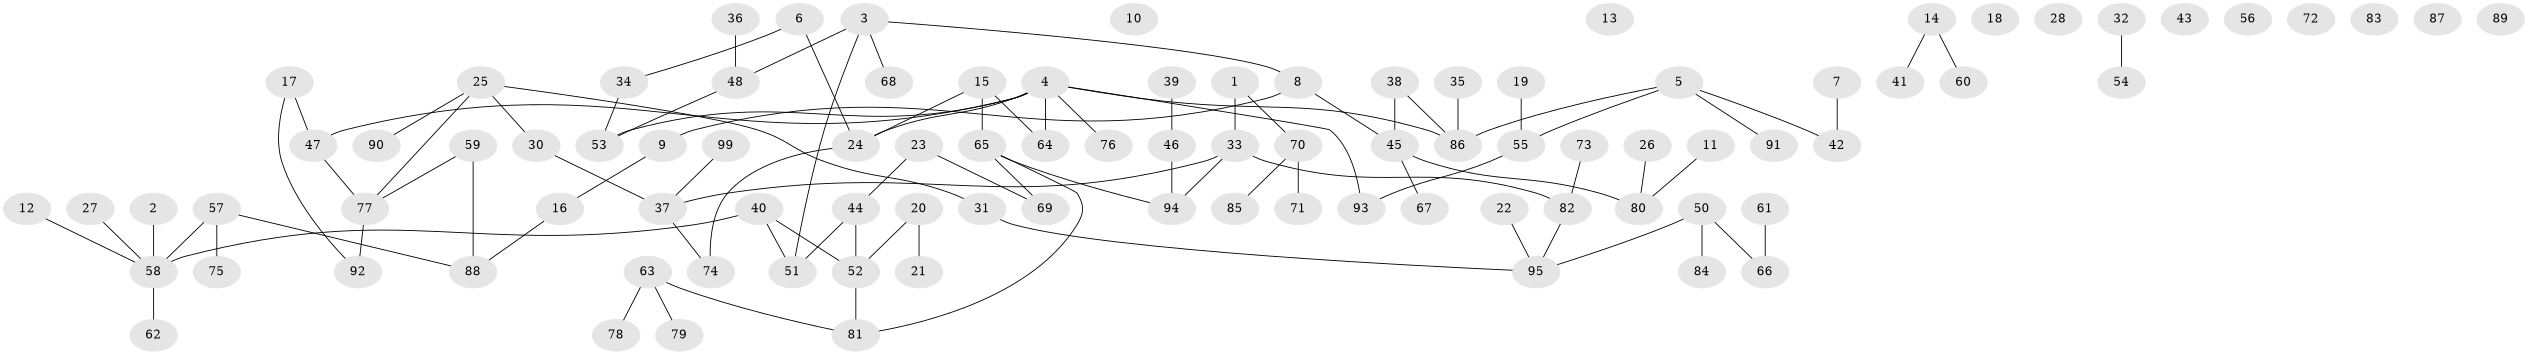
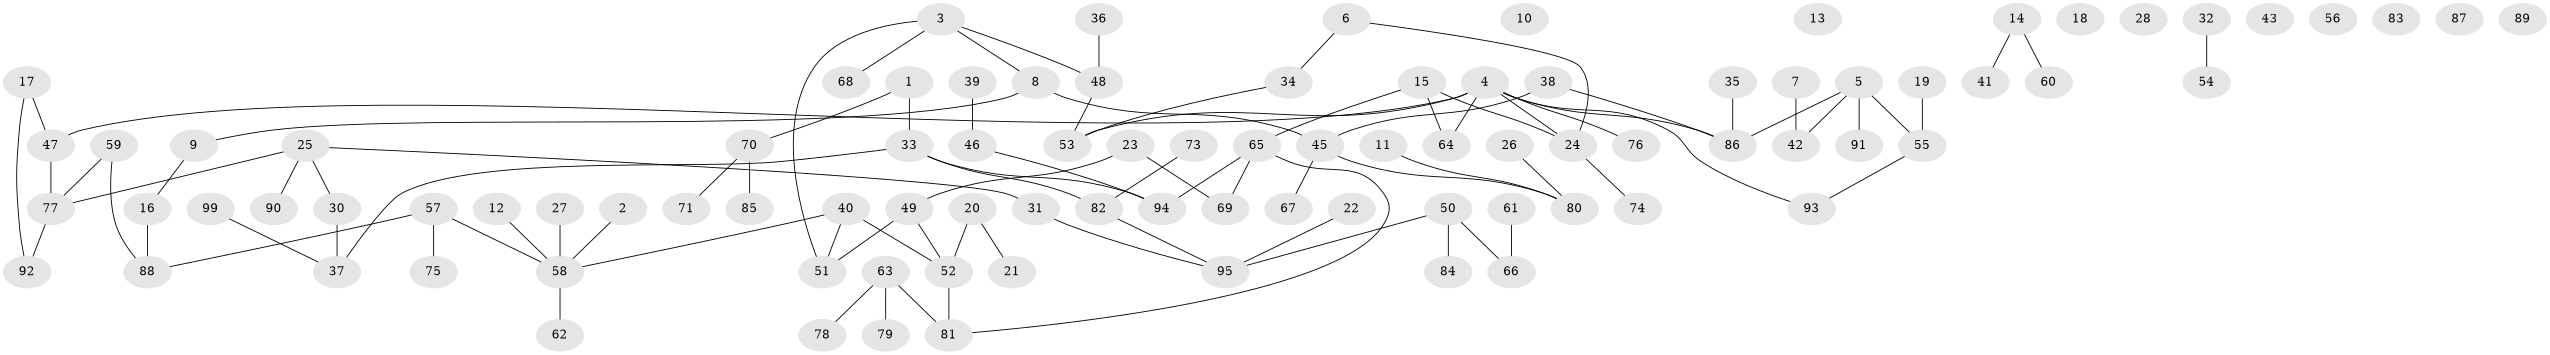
node "72": removed
node "44": label "44" -> "49"
edge "37" -- "74": removed
